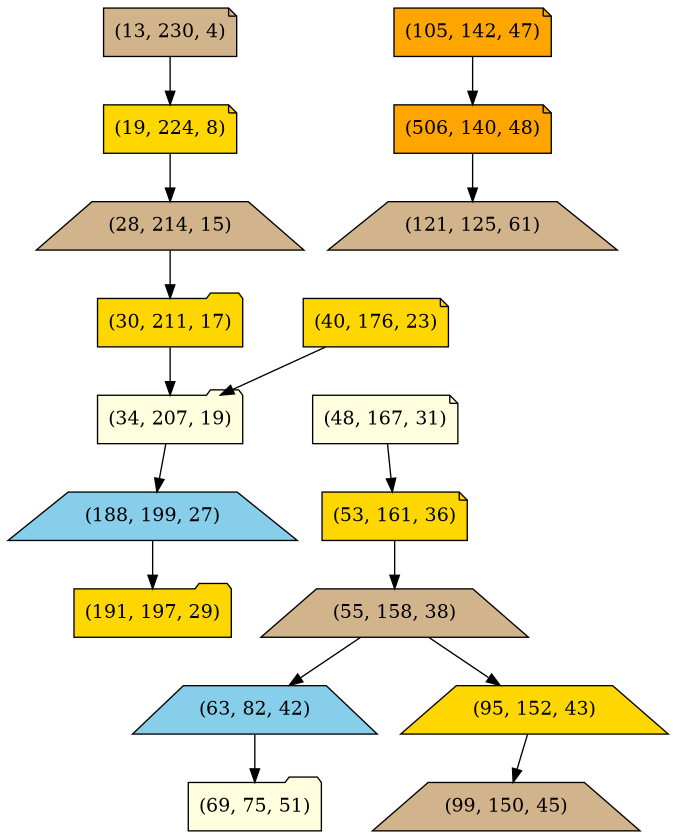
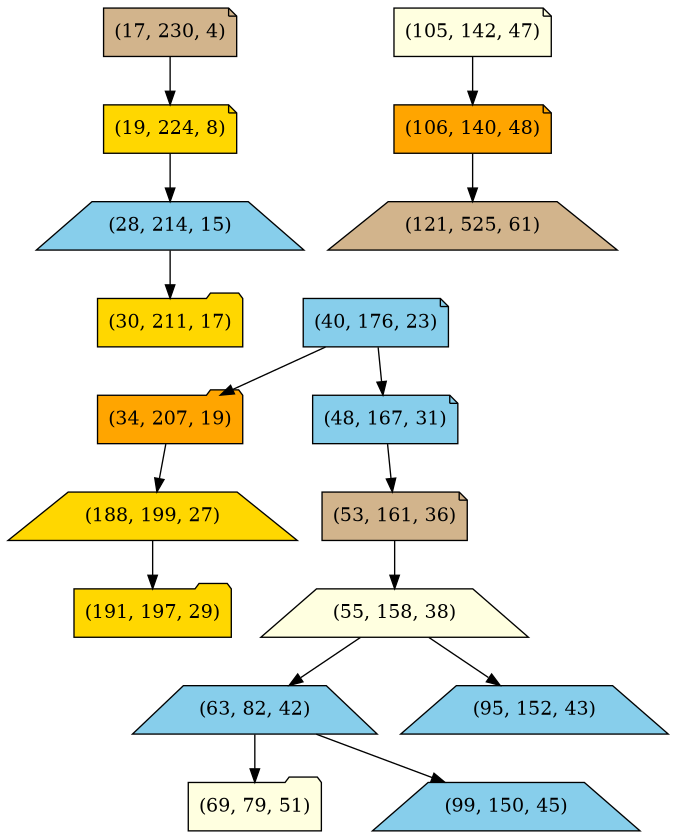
node "(13, 230, 4)": label "(13, 230, 4)" -> "(17, 230, 4)"
node "(105, 142, 47)": fillcolor orange -> lightyellow
node "(506, 140, 48)": label "(506, 140, 48)" -> "(106, 140, 48)"
node "(28, 214, 15)": fillcolor tan -> skyblue
node "(121, 125, 61)": label "(121, 125, 61)" -> "(121, 525, 61)"
node "(40, 176, 23)": fillcolor gold -> skyblue
edge "(30, 211, 17)" -> "(34, 207, 19)": removed
edge "(40, 176, 23)" -> "(48, 167, 31)": added
node "(34, 207, 19)": fillcolor lightyellow -> orange
node "(48, 167, 31)": fillcolor lightyellow -> skyblue
node "(188, 199, 27)": fillcolor skyblue -> gold
node "(53, 161, 36)": fillcolor gold -> tan
node "(55, 158, 38)": fillcolor tan -> lightyellow
node "(95, 152, 43)": fillcolor gold -> skyblue
edge "(95, 152, 43)" -> "(99, 150, 45)": now "(63, 82, 42)" -> "(99, 150, 45)"
node "(69, 75, 51)": label "(69, 75, 51)" -> "(69, 79, 51)"
node "(99, 150, 45)": fillcolor tan -> skyblue
